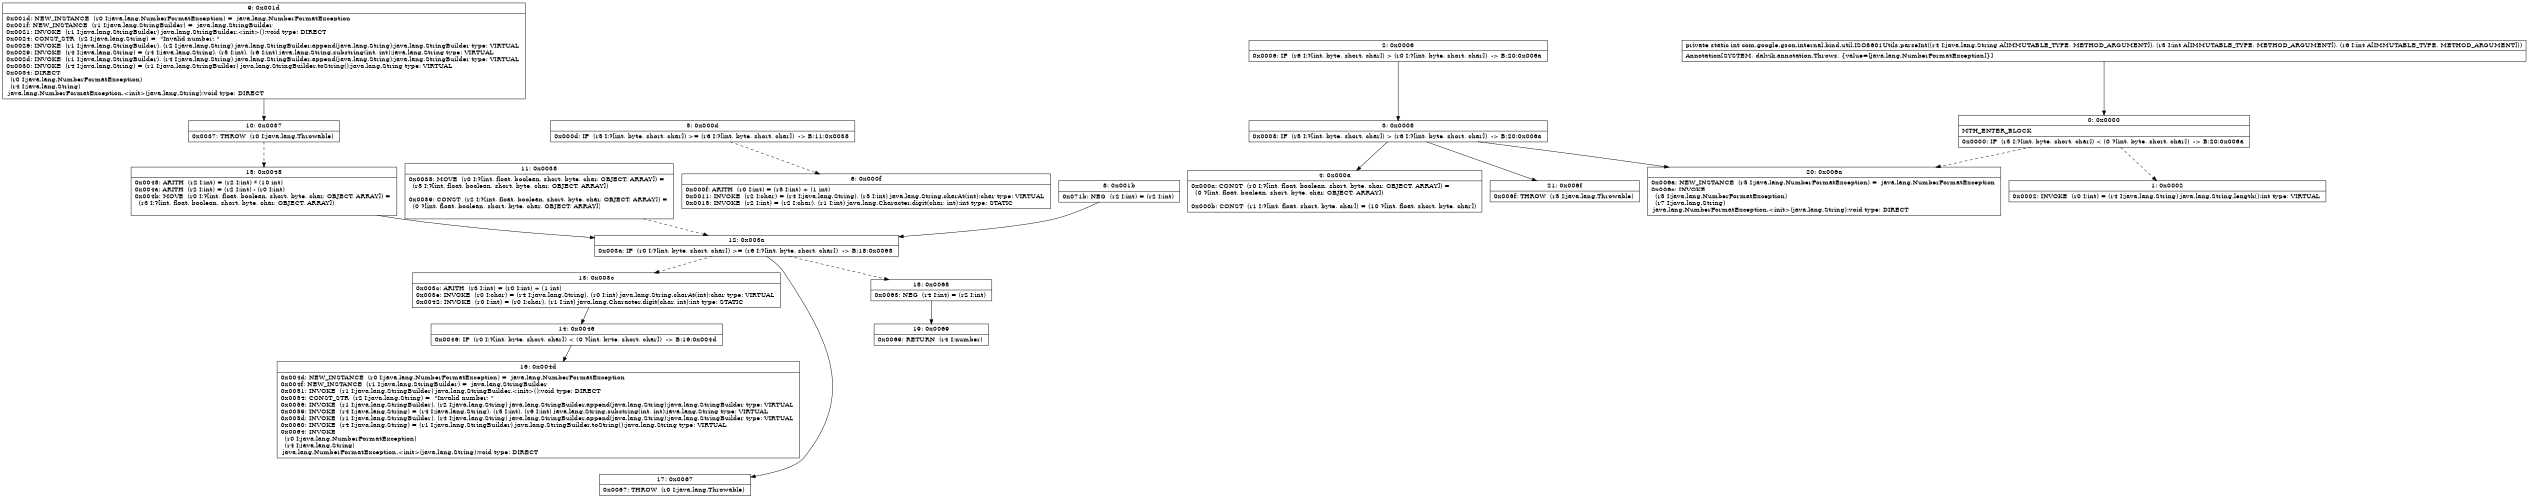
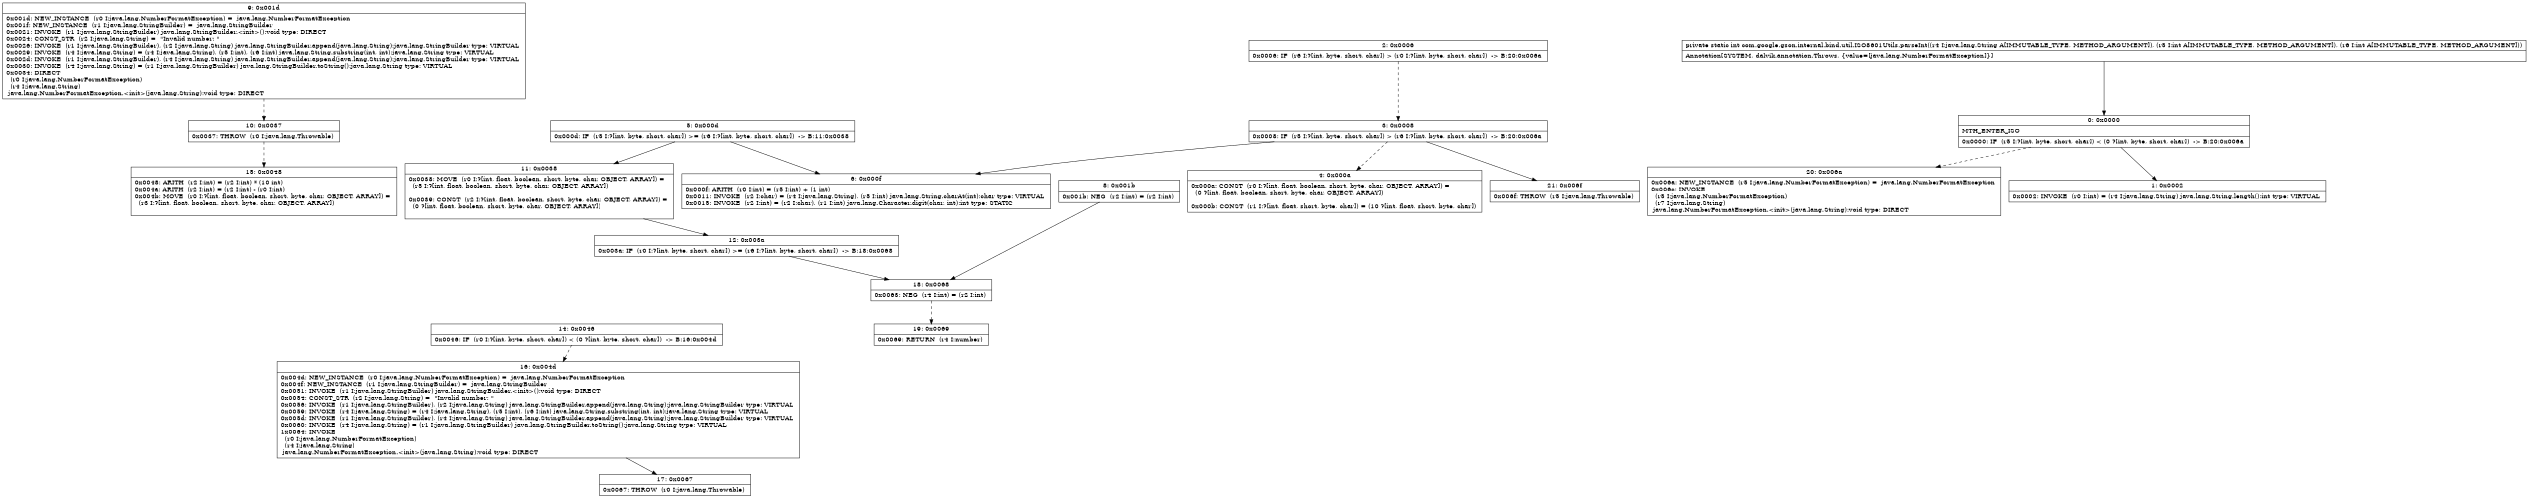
edge "2: 0x0006" -> "3: 0x0008": style solid -> dashed
edge "9: 0x001d" -> "10: 0x0037": style solid -> dashed
node "0: 0x0000": text "MTH_ENTER_BLOCK" -> "MTH_ENTER_ISO"
edge "5: 0x000d" -> "11: 0x0038": added
edge "3: 0x0008" -> "20: 0x006a": now "3: 0x0008" -> "6: 0x000f"
edge "3: 0x0008" -> "4: 0x000a": style solid -> dashed
edge "5: 0x000d" -> "6: 0x000f": style dashed -> solid
edge "0: 0x0000" -> "1: 0x0002": style dashed -> solid
node "8: 0x001b": text "0x071b: NEG  (r2 I:int) = (r2 I:int)" -> "0x001b: NEG  (r2 I:int) = (r2 I:int)"
edge "11: 0x0038" -> "12: 0x003a": style dashed -> solid
edge "8: 0x001b" -> "12: 0x003a": now "8: 0x001b" -> "18: 0x0068"
edge "15: 0x0048" -> "12: 0x003a": removed
edge "12: 0x003a" -> "18: 0x0068": style dashed -> solid
node "13: 0x003c": removed
edge "18: 0x0068" -> "19: 0x0069": style solid -> dashed
edge "14: 0x0046" -> "16: 0x004d": style solid -> dashed
edge "12: 0x003a" -> "17: 0x0067": now "16: 0x004d" -> "17: 0x0067"
node "16: 0x004d": text "0x0064: INVOKE" -> "1x0064: INVOKE"
